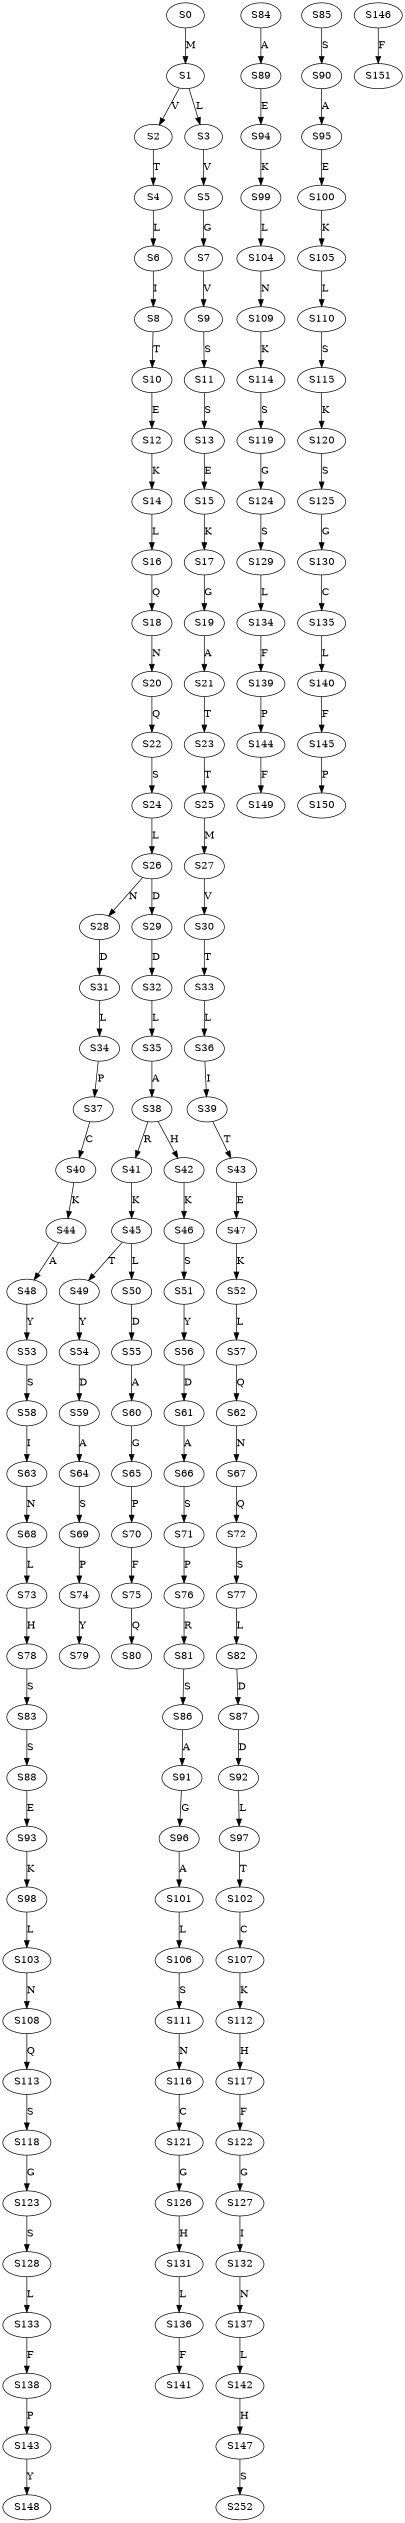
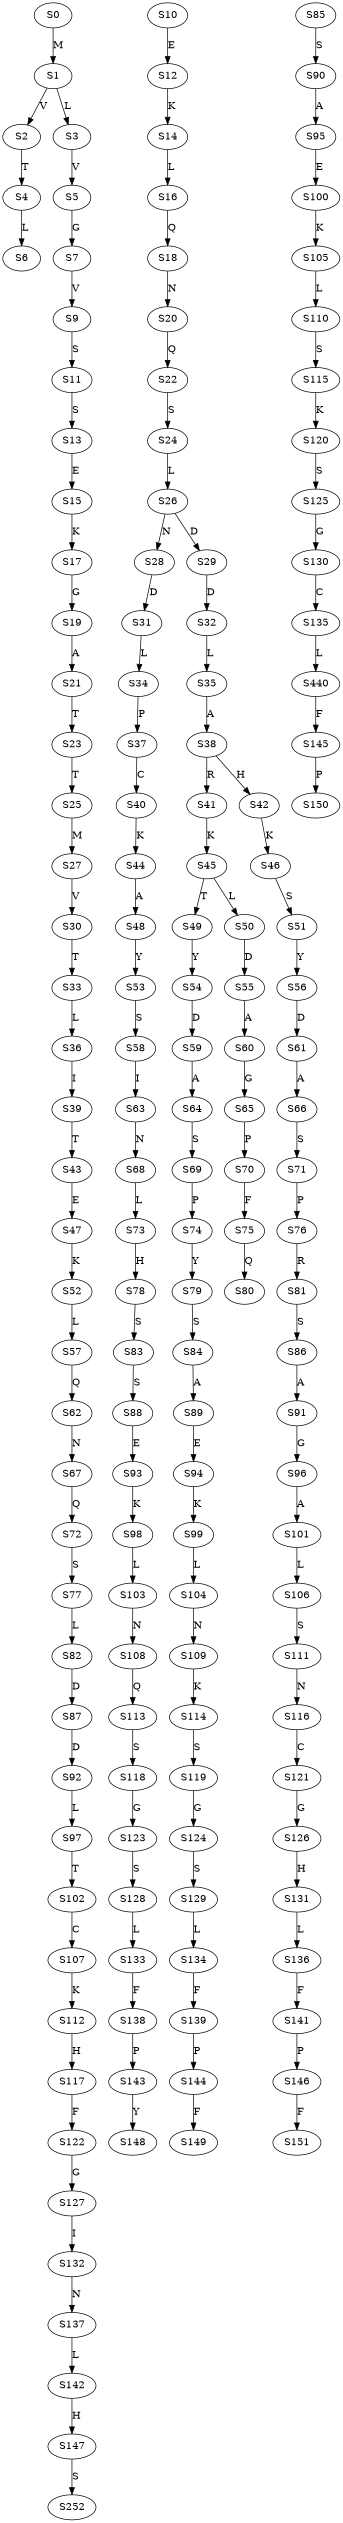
node "S8": removed
node "S140": label "S140" -> "S440"
edge "S79" -> "S84": added, label "S"
edge "S141" -> "S146": added, label "P"
